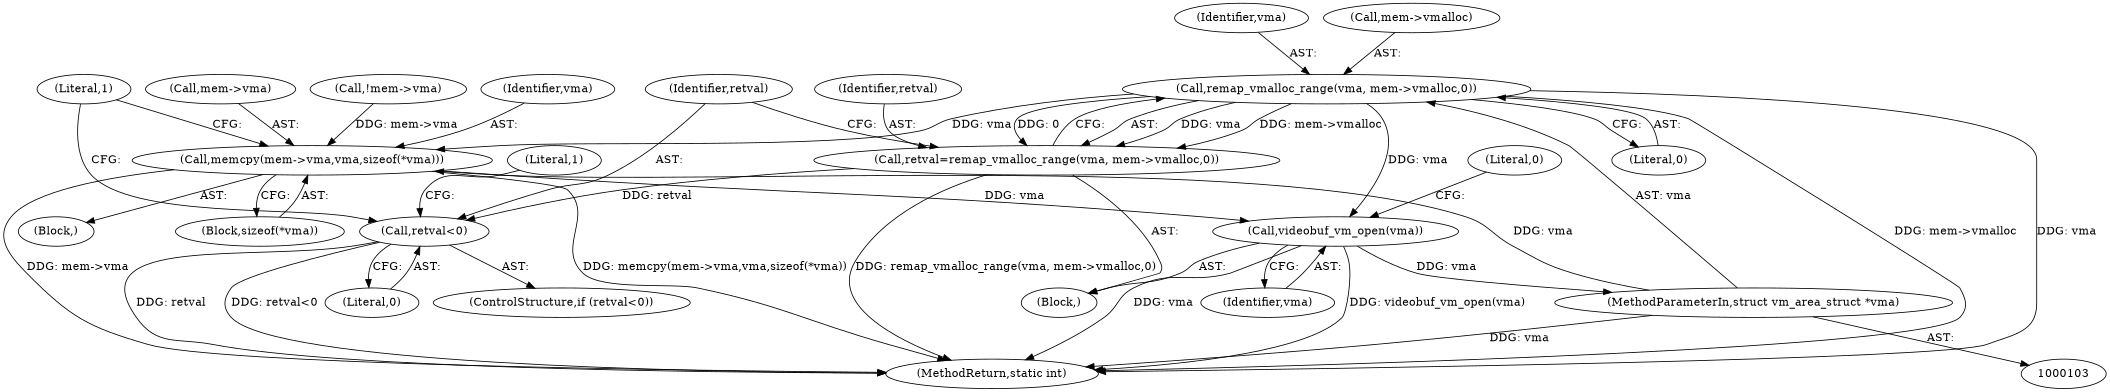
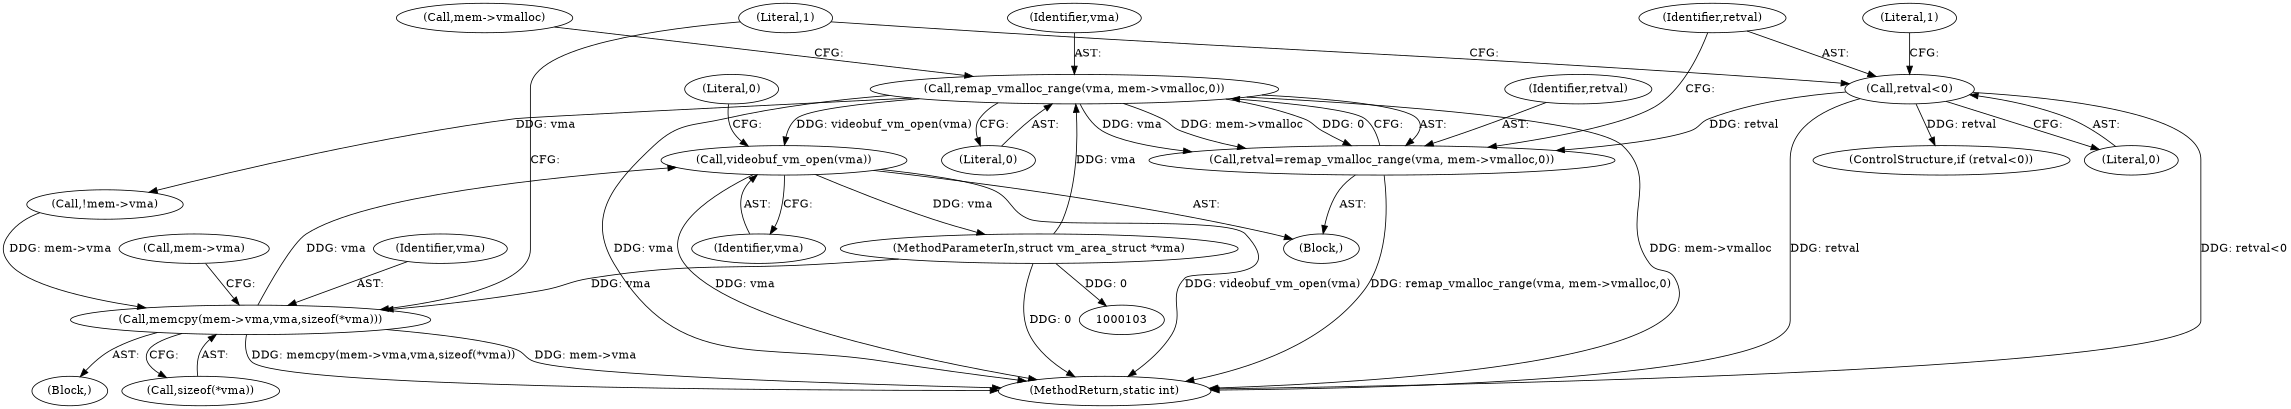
edge "(Call,mem->vmalloc)" -> "(Call,remap_vmalloc_range(vma, mem->vmalloc,0))": label "AST: " -> "CFG: "
edge "(Call,mem->vma)" -> "(Call,memcpy(mem->vma,vma,sizeof(*vma)))": label "AST: " -> "CFG: "
edge "(Call,remap_vmalloc_range(vma, mem->vmalloc,0))" -> "(Call,memcpy(mem->vma,vma,sizeof(*vma)))": now "(Call,remap_vmalloc_range(vma, mem->vmalloc,0))" -> "(Call,!mem->vma)"
edge "(Call,remap_vmalloc_range(vma, mem->vmalloc,0))" -> "(Call,videobuf_vm_open(vma))": label "DDG: vma" -> "DDG: videobuf_vm_open(vma)"
edge "(Call,retval=remap_vmalloc_range(vma, mem->vmalloc,0))" -> "(Call,retval<0)": reversed
edge "(MethodParameterIn,struct vm_area_struct *vma)" -> "(Call,remap_vmalloc_range(vma, mem->vmalloc,0))": label "AST: vma" -> "DDG: vma"
node "(Block,sizeof(*vma))": label "(Block,sizeof(*vma))" -> "(Call,sizeof(*vma))"
edge "(Call,retval<0)" -> "(ControlStructure,if (retval<0))": label "AST: " -> "DDG: retval"
edge "(MethodParameterIn,struct vm_area_struct *vma)" -> "(MethodReturn,static int)": label "DDG: vma" -> "DDG: 0"
edge "(MethodParameterIn,struct vm_area_struct *vma)" -> "1000103": label "AST: " -> "DDG: 0"
